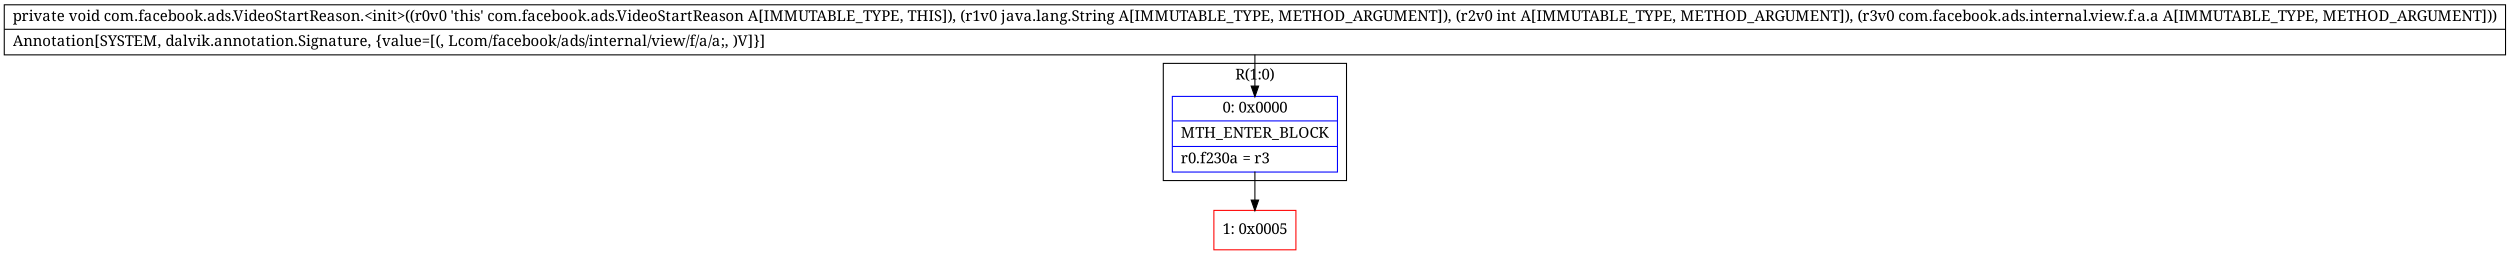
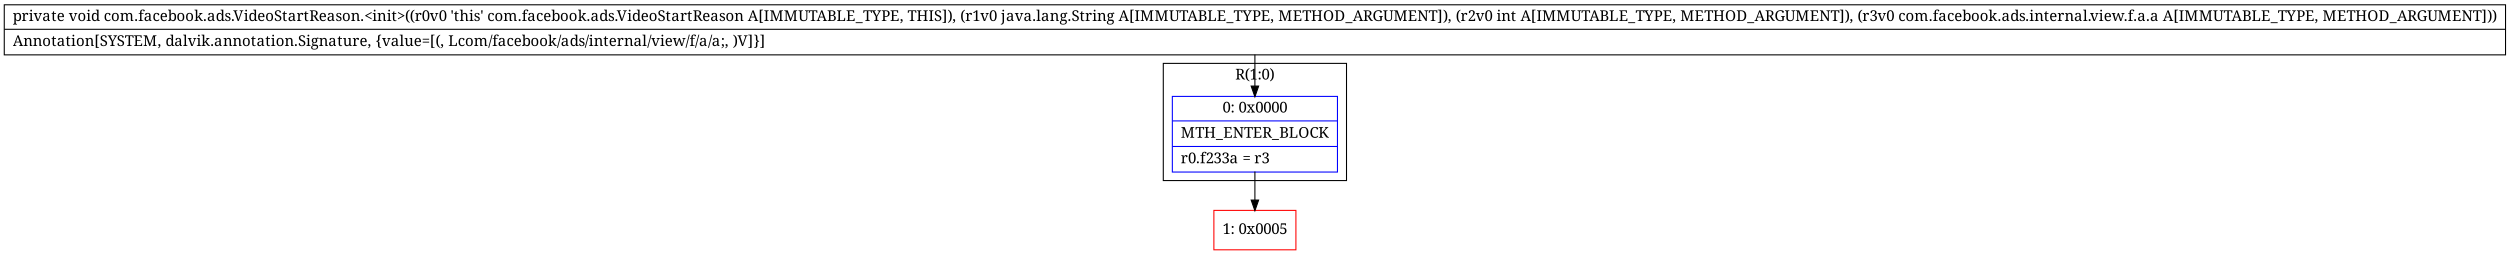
node "0: 0x0000": text "r0.f230a = r3" -> "r0.f233a = r3"
